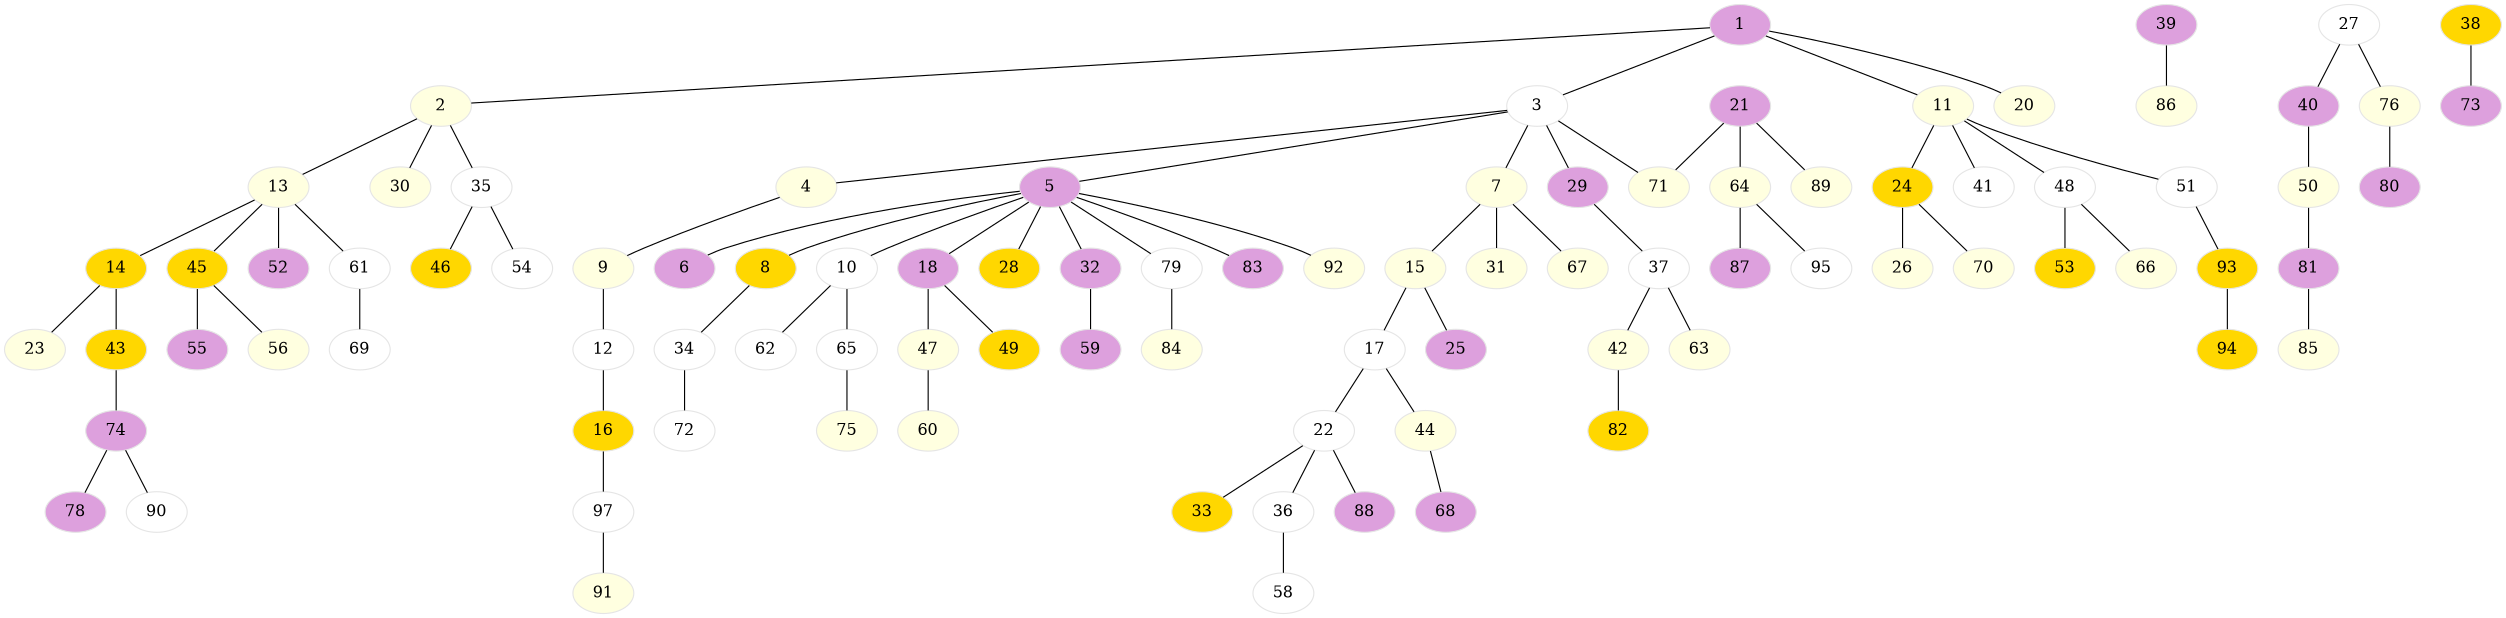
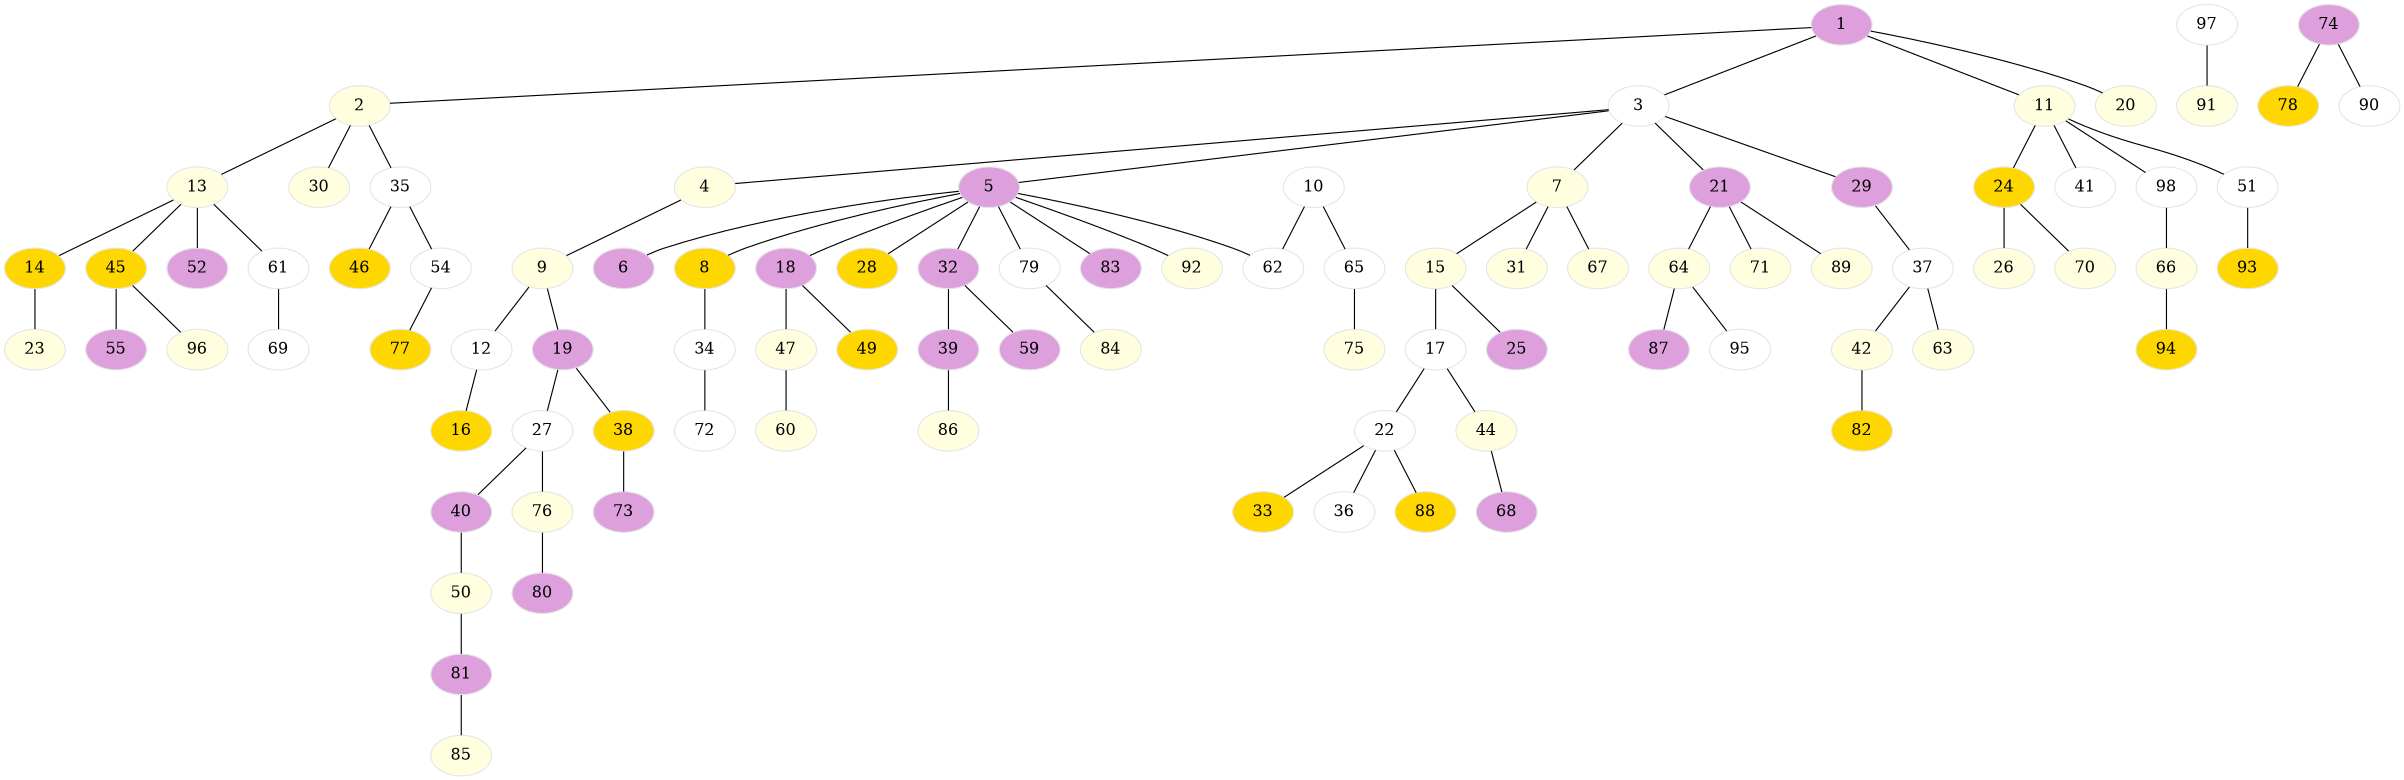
edge "3" -- "71": now "3" -- "21"
node "48": label "48" -> "98"
edge "5" -- "10": now "5" -- "62"
node "53": removed
edge "32" -- "39": added
edge "93" -- "94": now "66" -- "94"
node "43": removed
node "56": label "56" -> "96"
node "77": added
node "19": added
edge "16" -- "97": removed
node "78": fillcolor plum -> gold
node "88": fillcolor plum -> gold
node "58": removed
